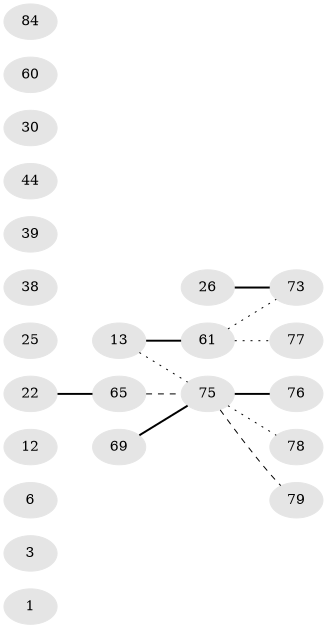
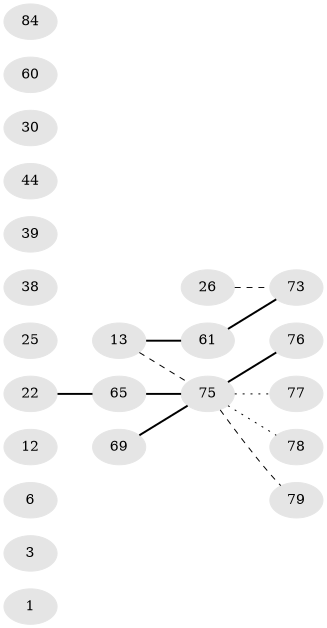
edge "26" -- "73": style bold -> dashed
edge "73" -- "61": style dotted -> bold
edge "61" -- "77": now "75" -- "77"
edge "13" -- "75": style dotted -> dashed
edge "65" -- "75": style dashed -> bold
